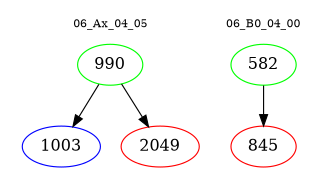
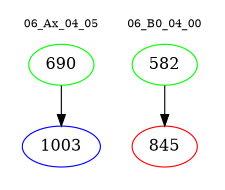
node "990": label "990" -> "690"
node "2049": removed
